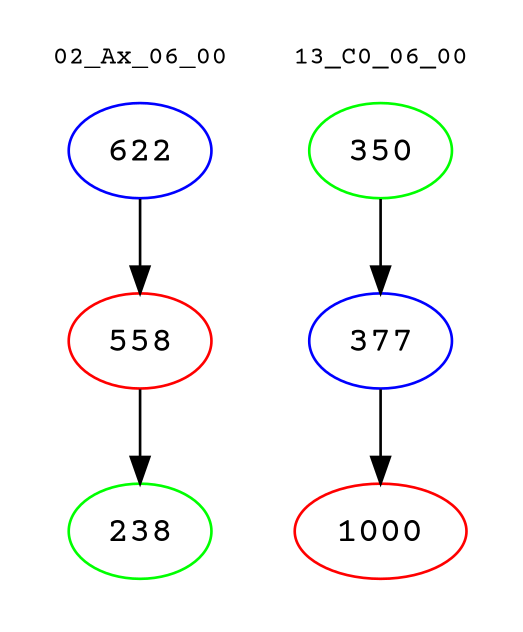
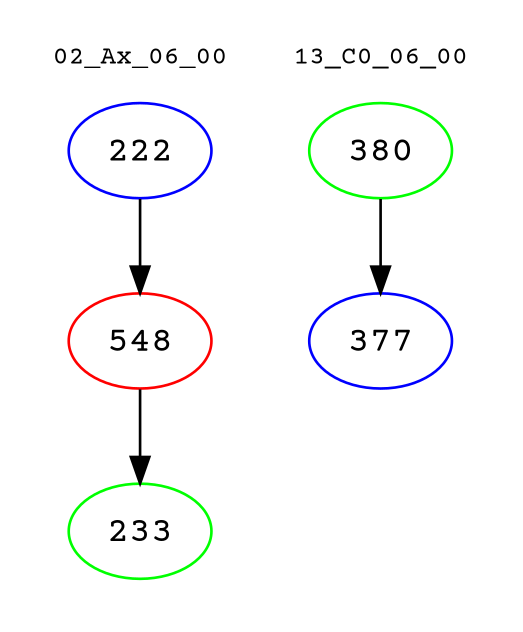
node "622": label "622" -> "222"
node "350": label "350" -> "380"
node "558": label "558" -> "548"
node "238": label "238" -> "233"
node "1000": removed
